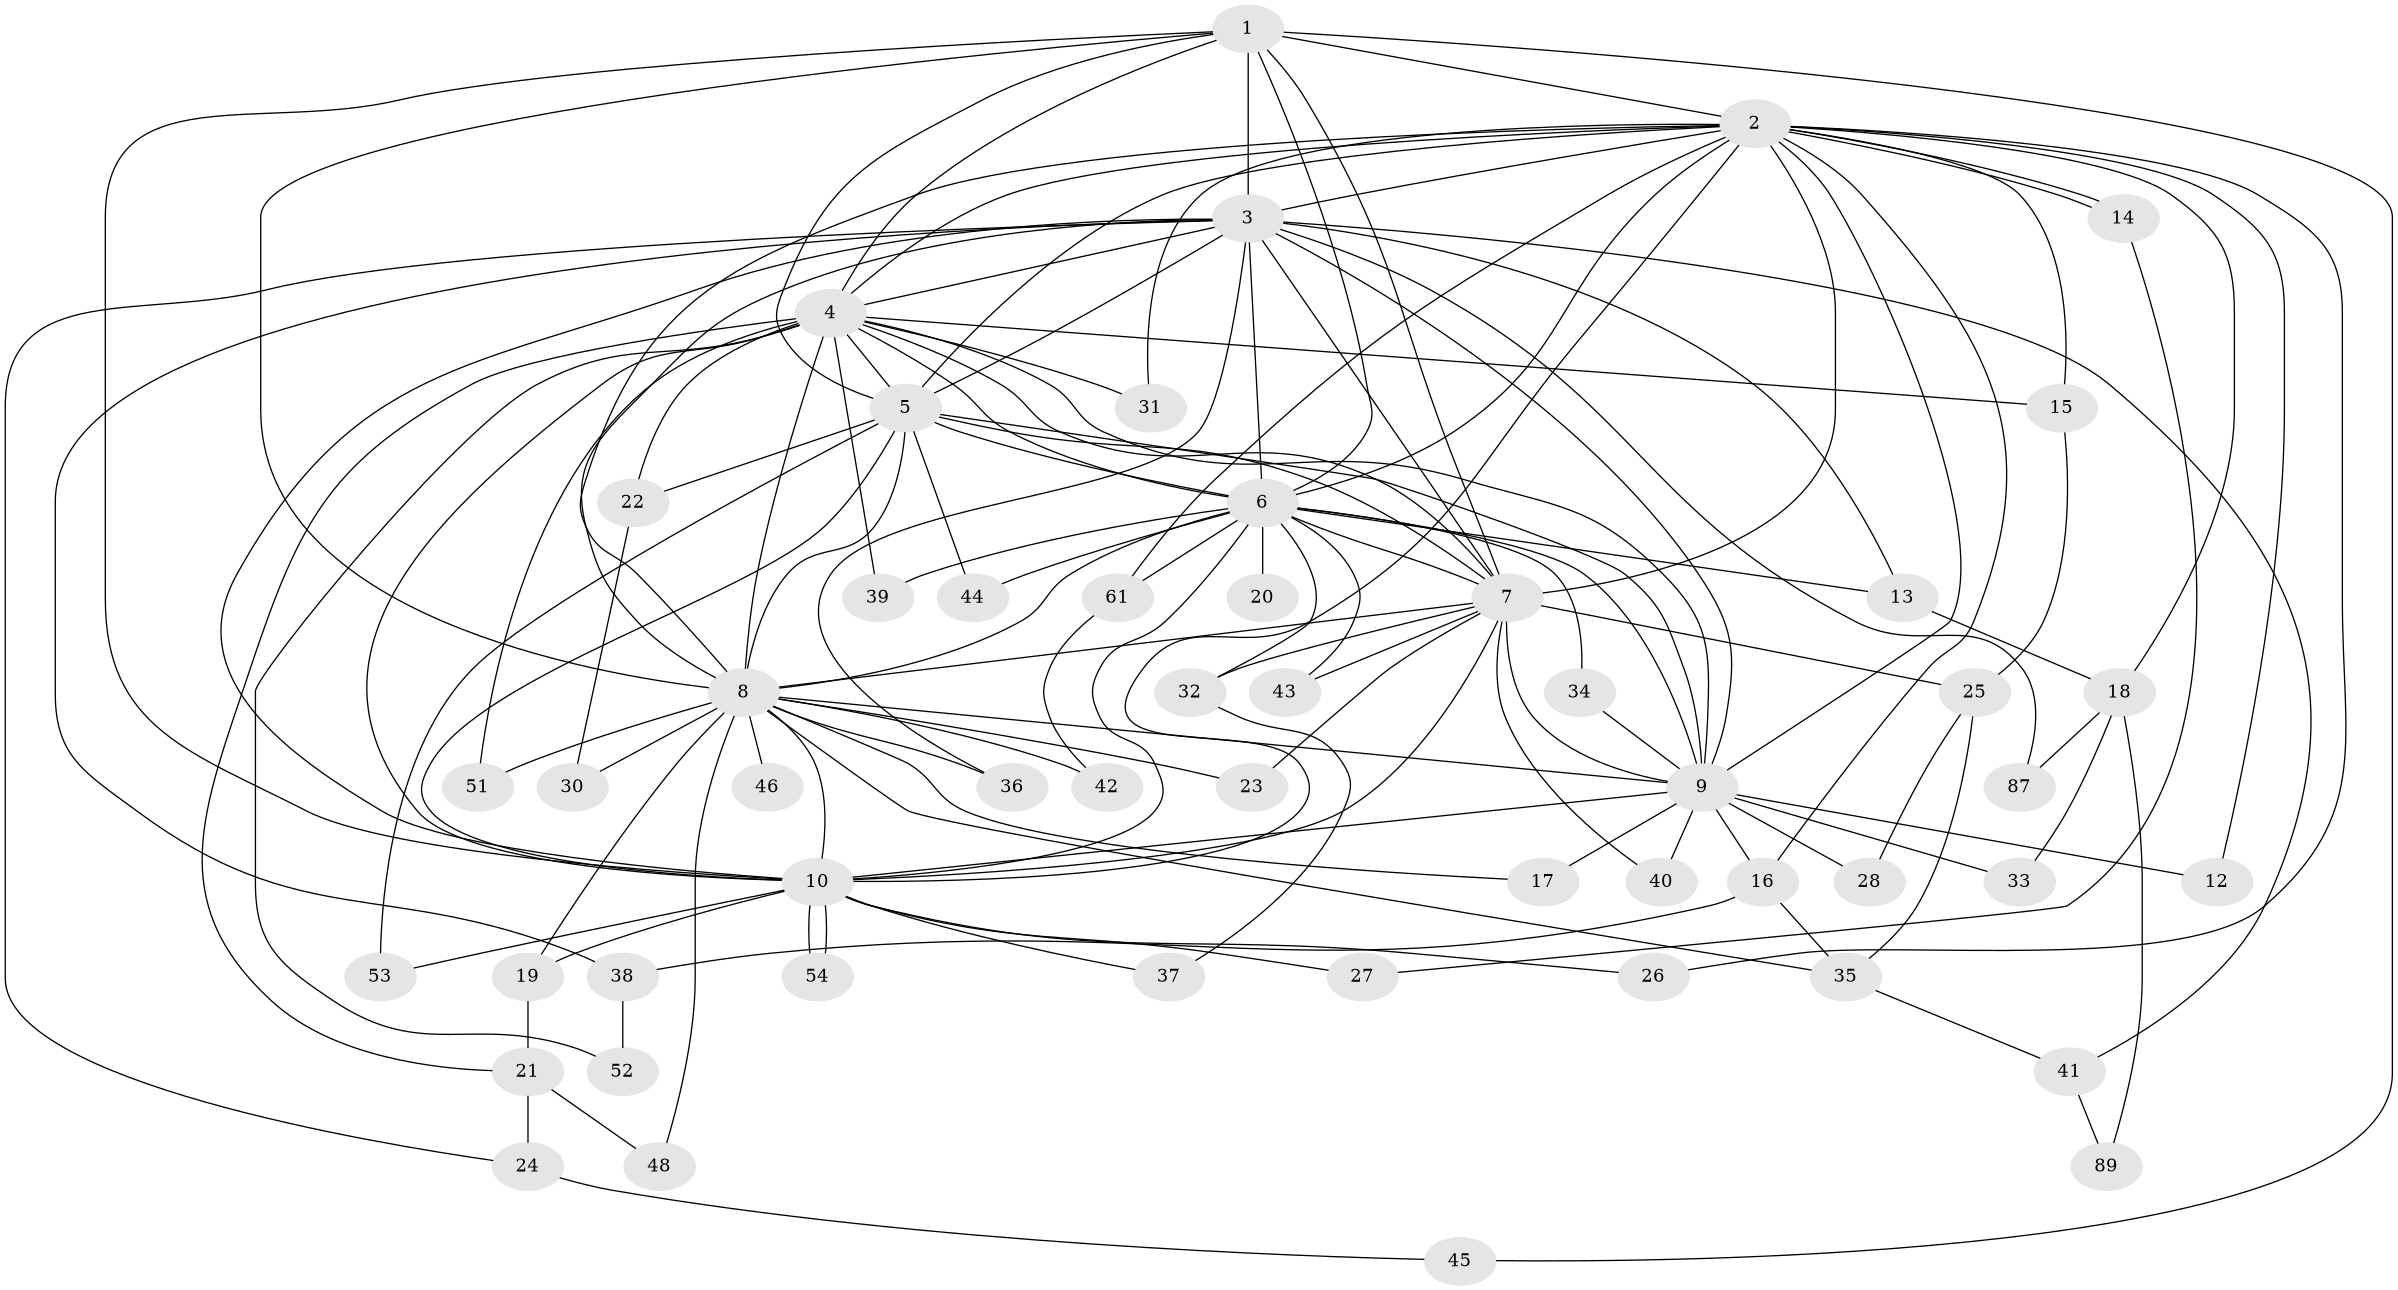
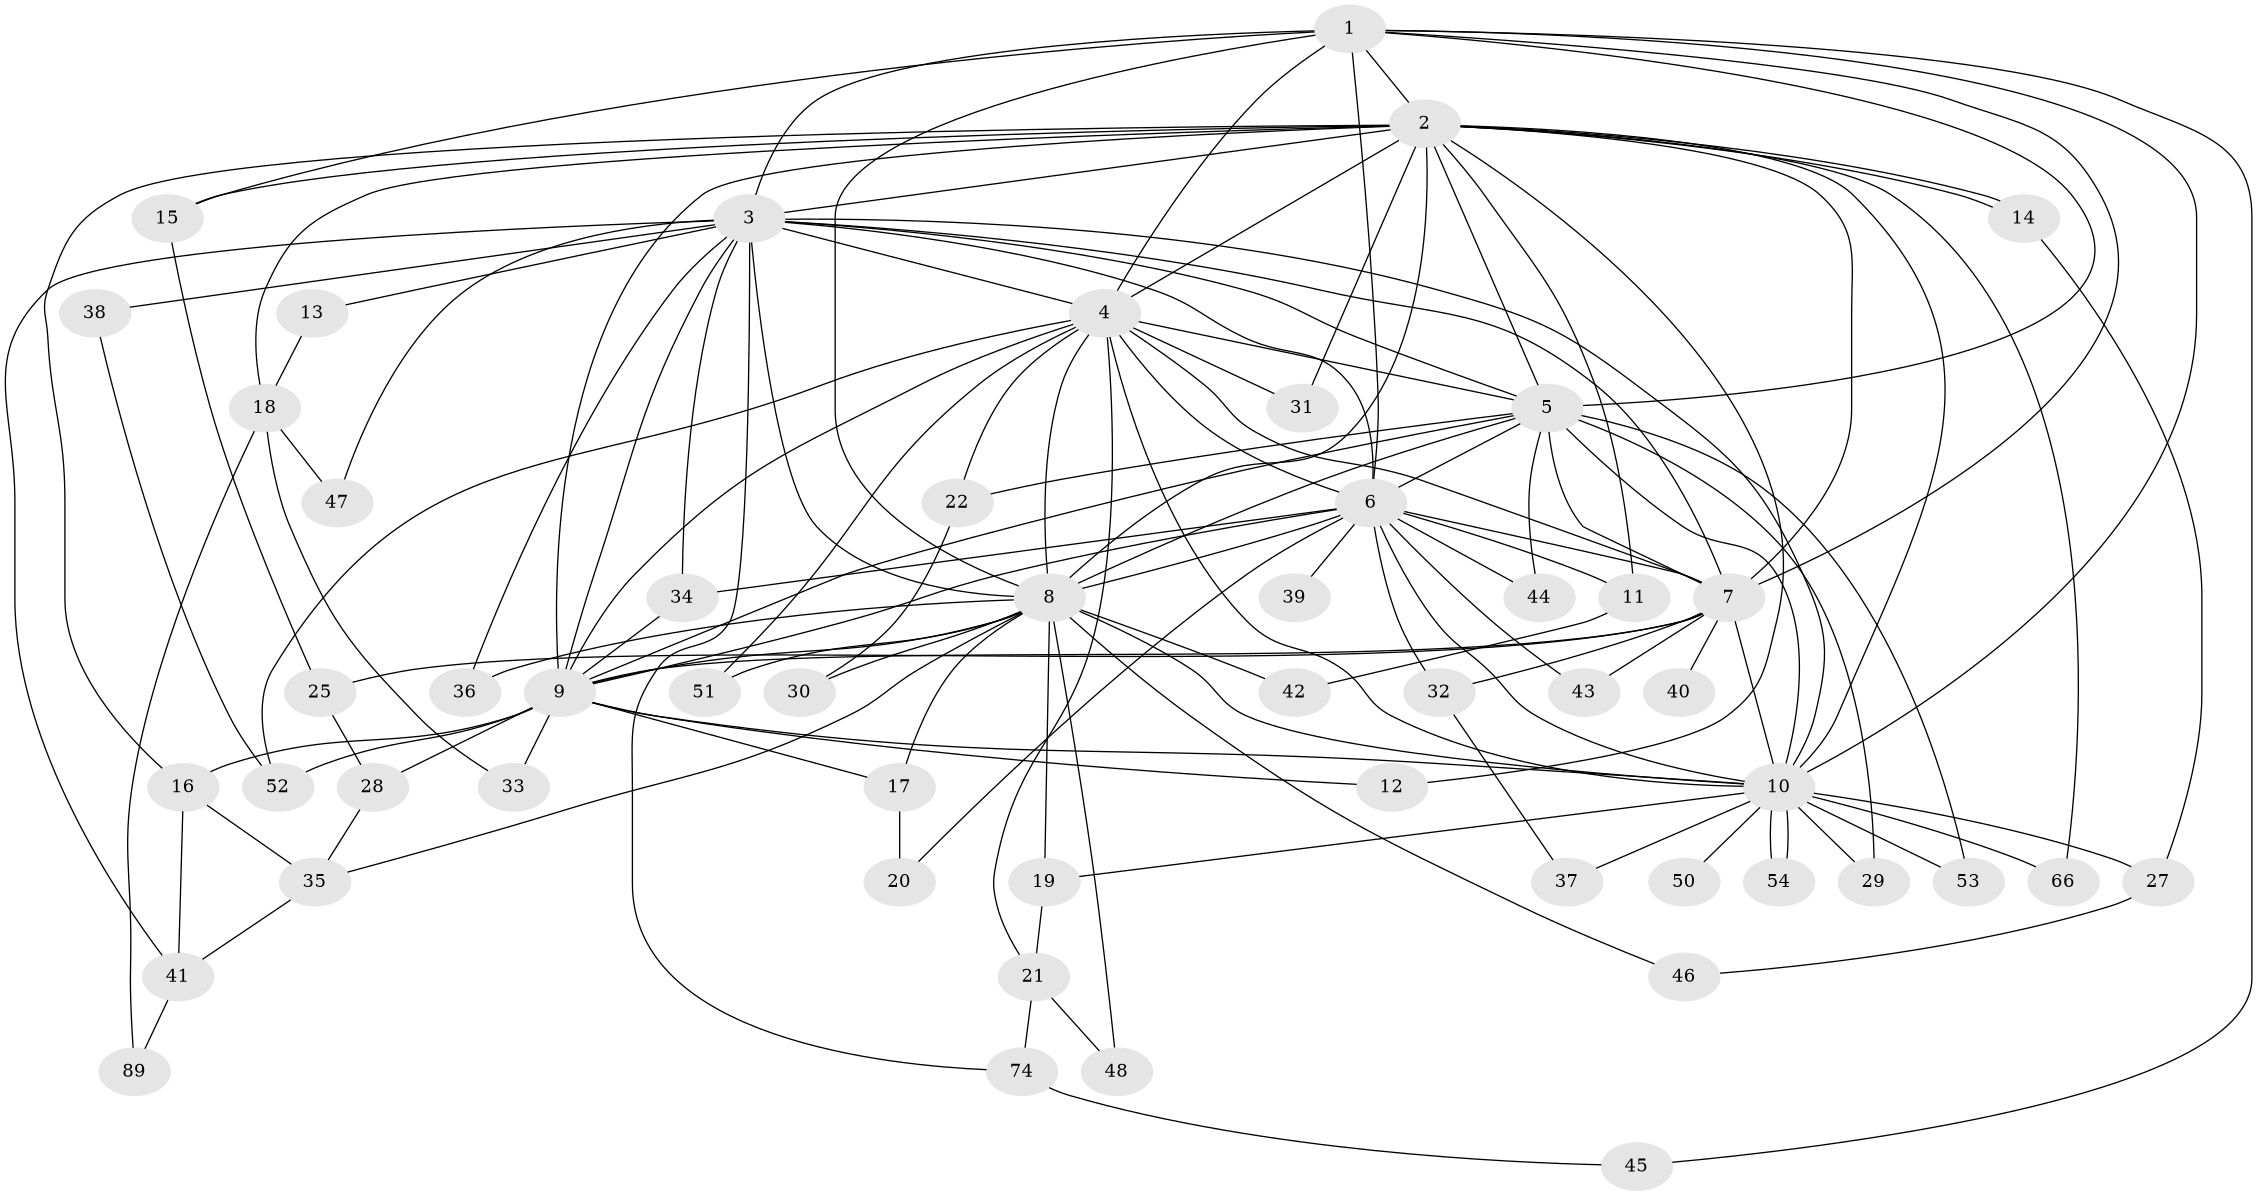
edge "2" -- "6": removed
edge "4" -- "15": now "1" -- "15"
edge "3" -- "34": added
edge "4" -- "39": removed
edge "6" -- "13": removed
node "61": label "61" -> "11"
edge "7" -- "8": removed
node "23": removed
node "87": label "87" -> "47"
edge "17" -- "20": added
edge "9" -- "40": now "9" -- "52"
edge "25" -- "35": now "28" -- "35"
node "50": added
node "29": added
edge "16" -- "38": now "16" -- "41"
edge "27" -- "46": added
node "26": label "26" -> "66"
node "24": label "24" -> "74"
